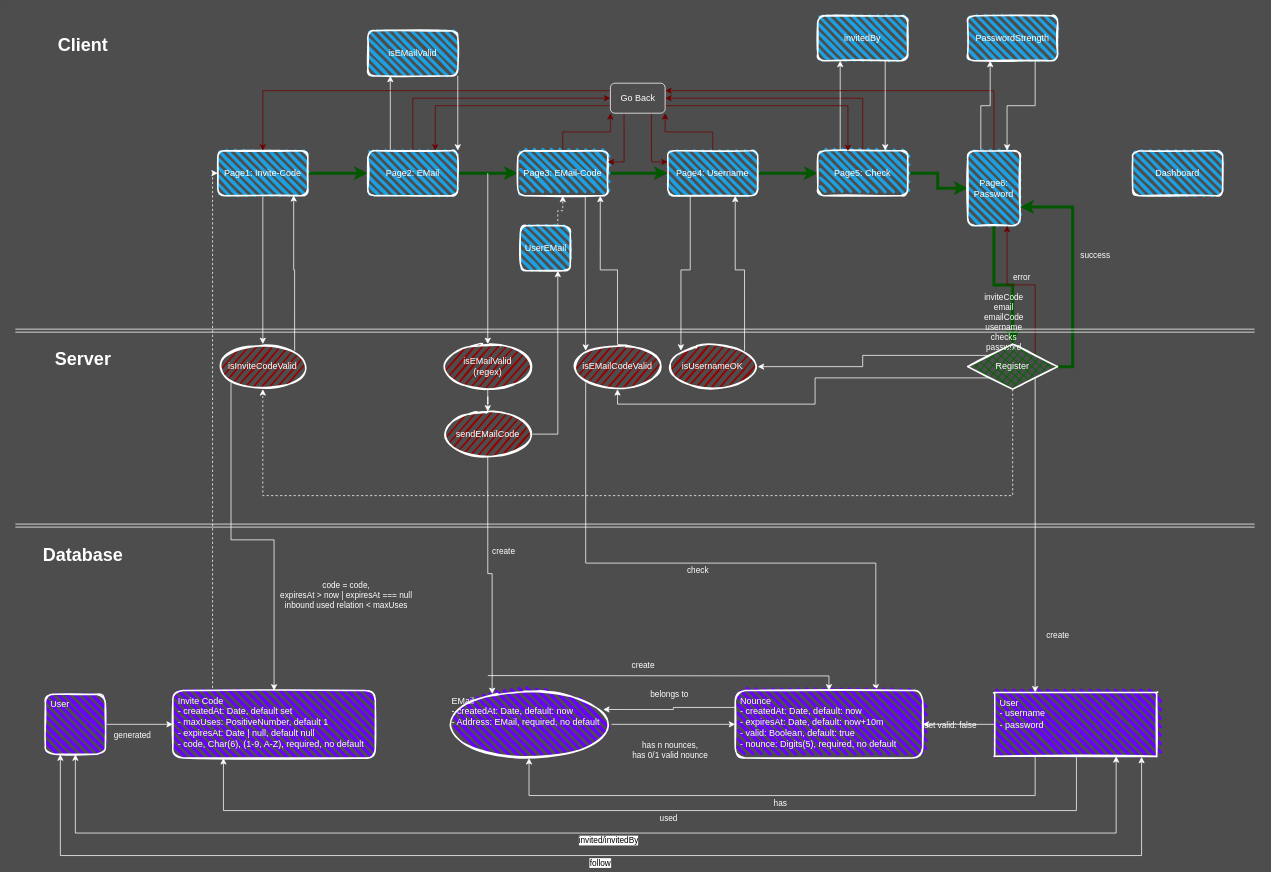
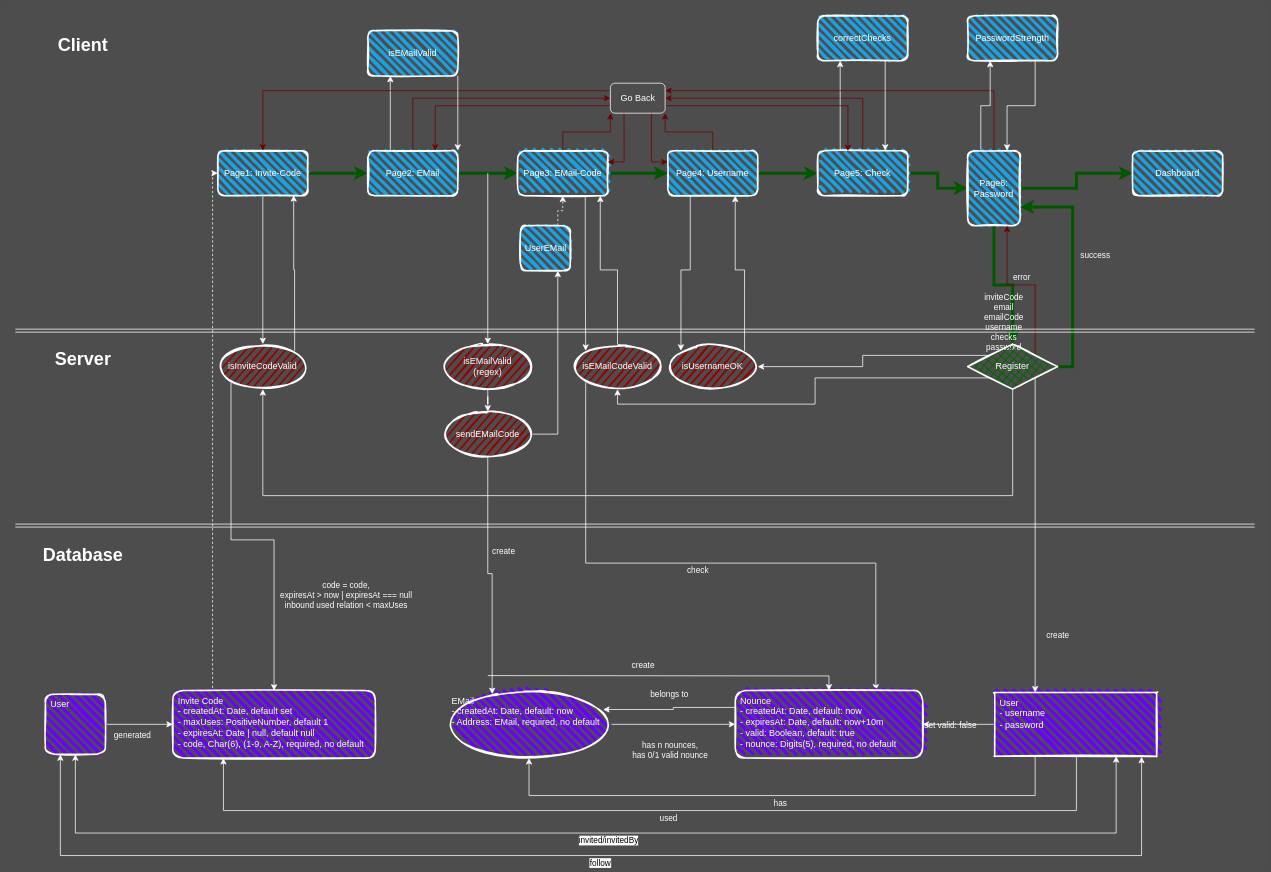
node "invitedBy": label "invitedBy" -> "correctChecks"
edge "Page6: Password" -> "Dashboard": added
edge "Register" -> "isInviteCodeValid": style dashed -> solid
